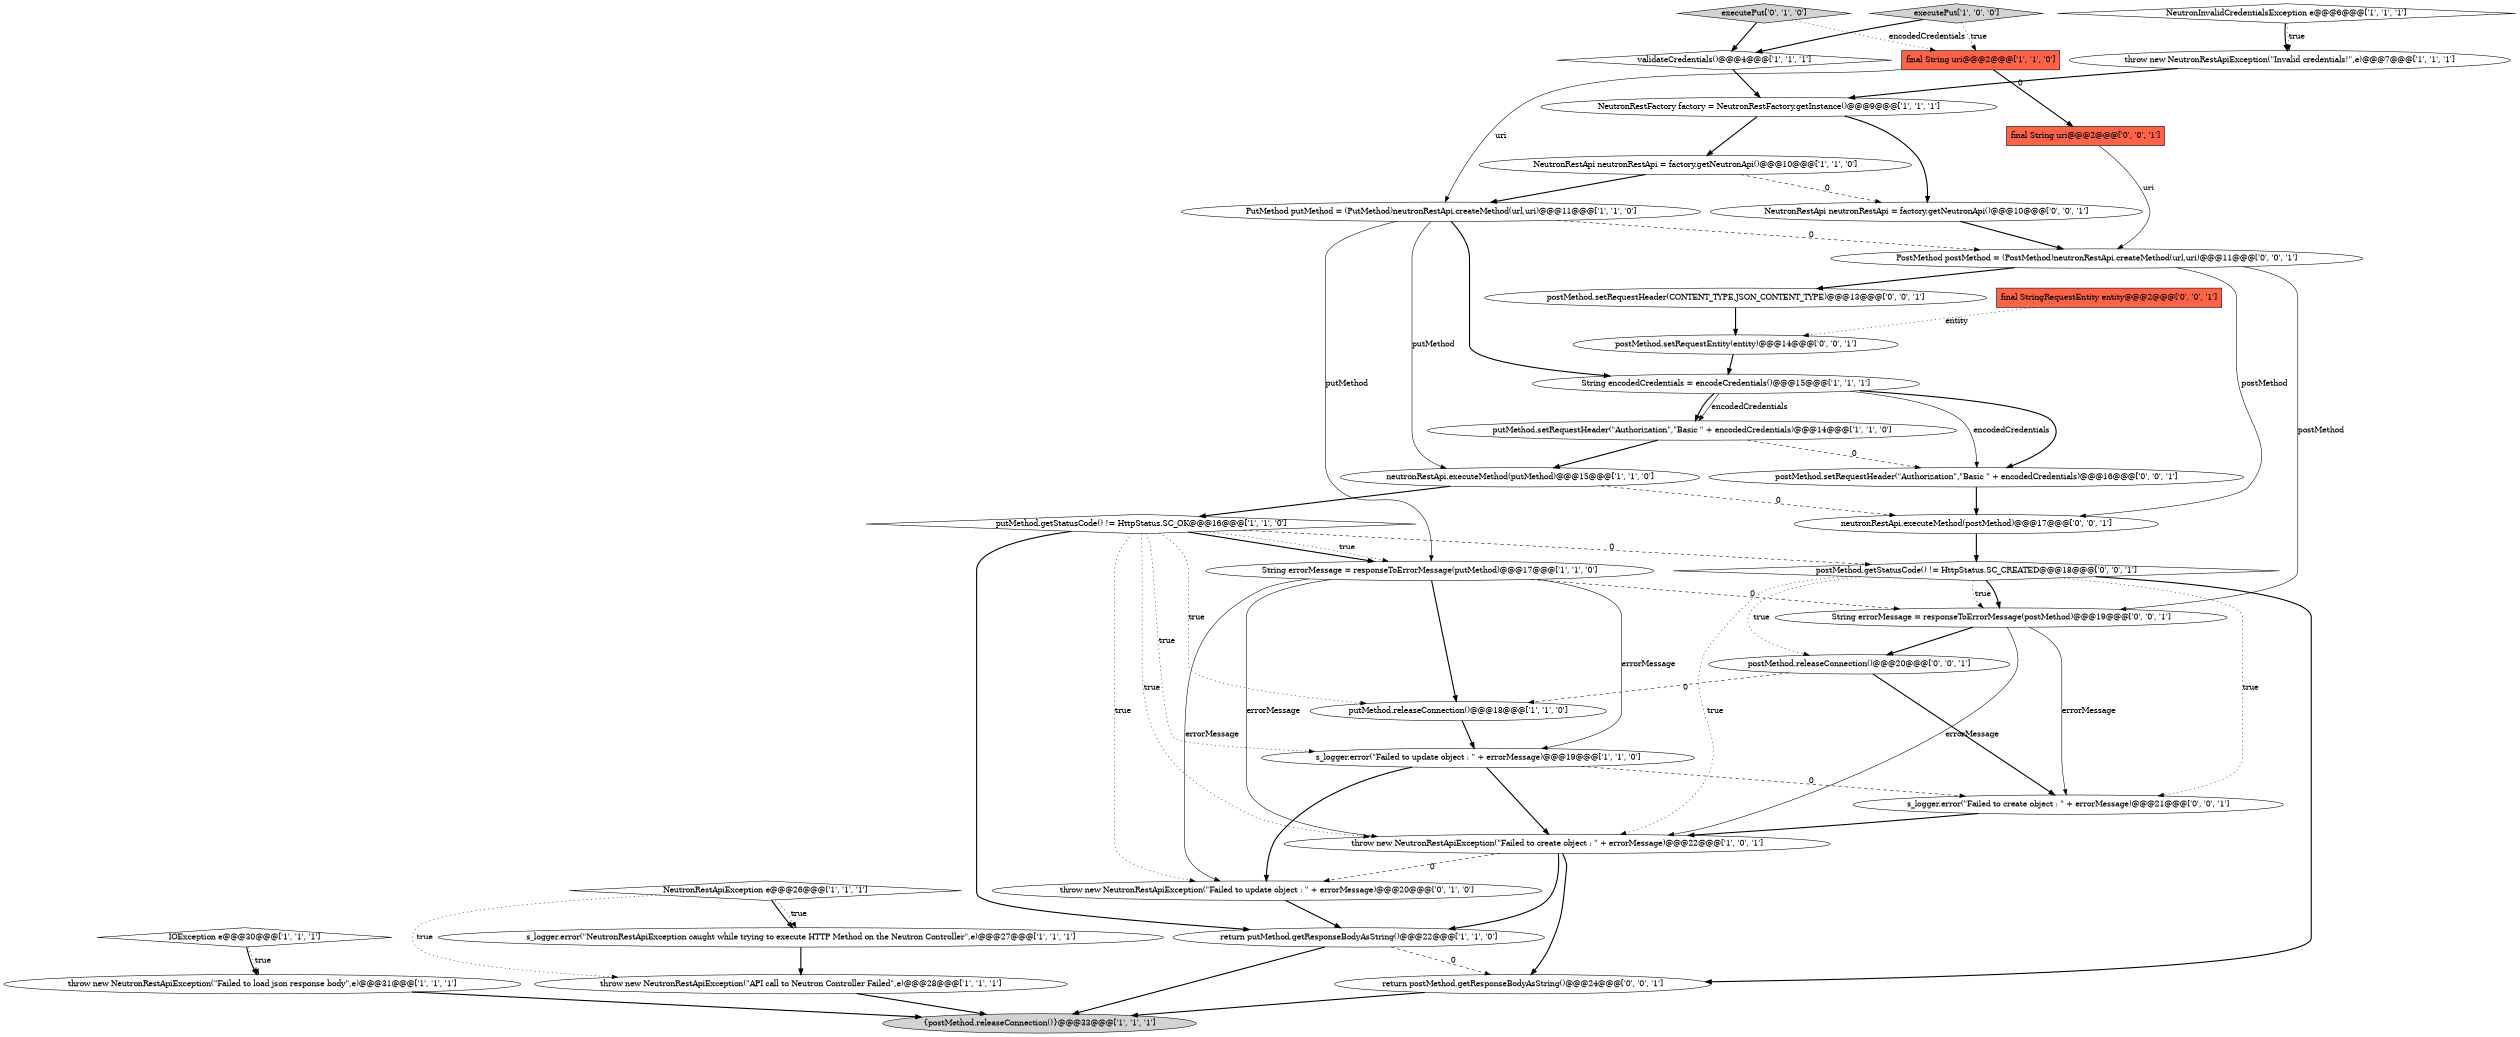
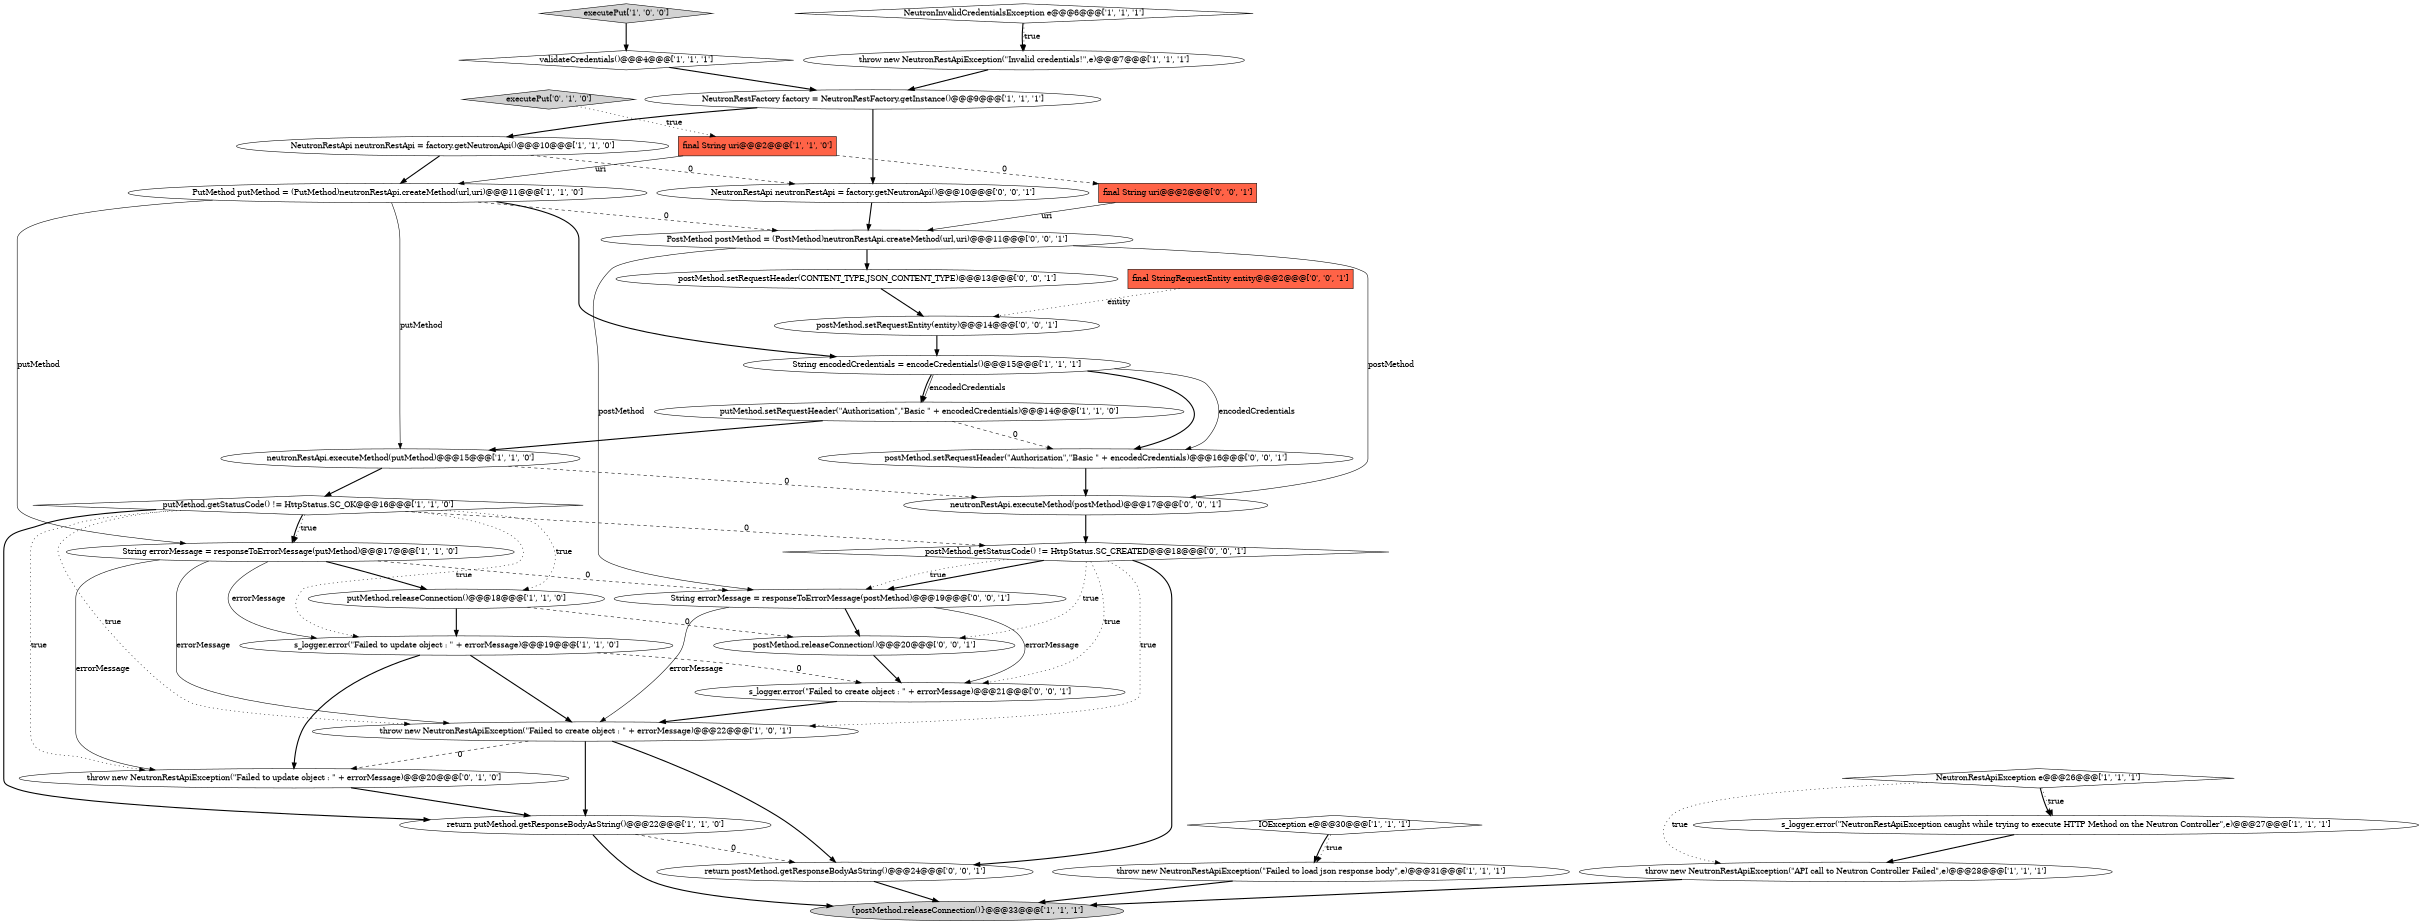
edge "executePut['1', '0', '0']" -> "final String uri@@@2@@@['1', '1', '0']": removed, label "true"
edge "executePut['0', '1', '0']" -> "validateCredentials()@@@4@@@['1', '1', '1']": removed
edge "executePut['0', '1', '0']" -> "final String uri@@@2@@@['1', '1', '0']": label "encodedCredentials" -> "true"
edge "final String uri@@@2@@@['1', '1', '0']" -> "final String uri@@@2@@@['0', '0', '1']": style bold -> dashed
edge "postMethod.releaseConnection()@@@20@@@['0', '0', '1']" -> "putMethod.releaseConnection()@@@18@@@['1', '1', '0']": reversed
